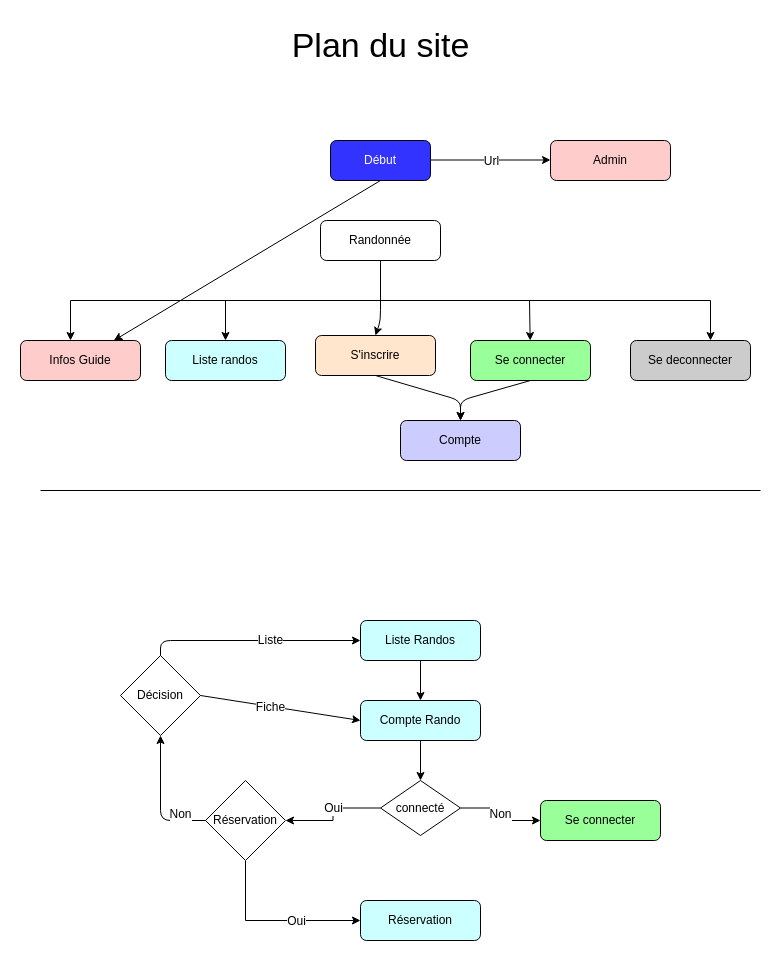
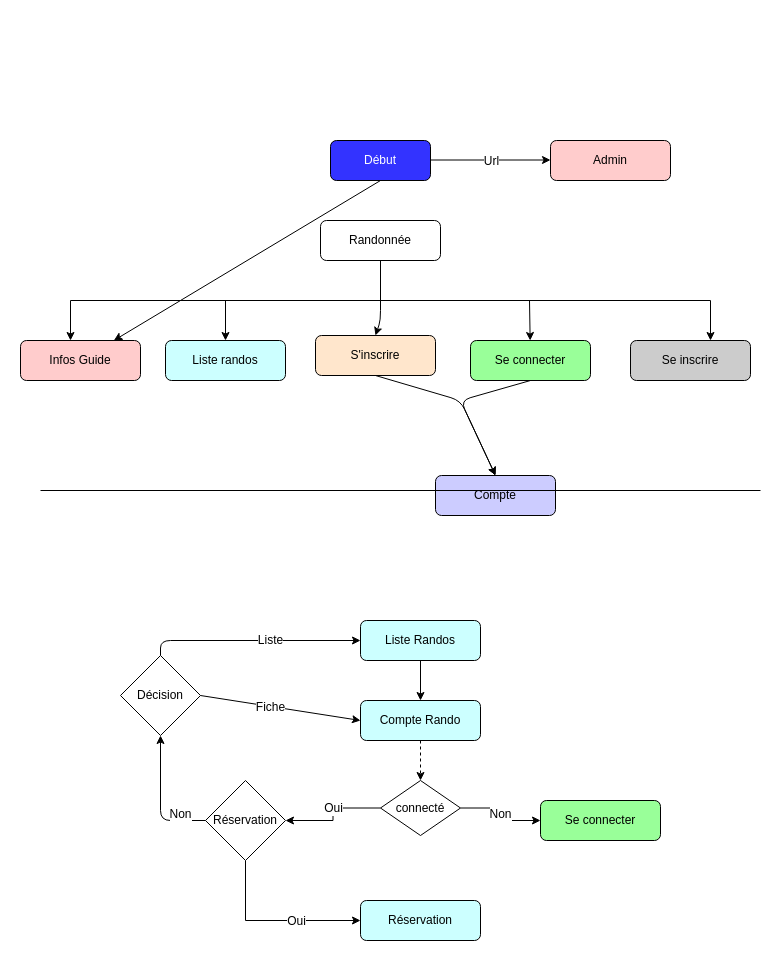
node "Plan du site": removed
node "Se deconnecter": label "Se deconnecter" -> "Se inscrire"
node "Compte": moved (461, 441) -> (496, 496)
edge "Compte Rando" -> "connecté": style solid -> dashed
